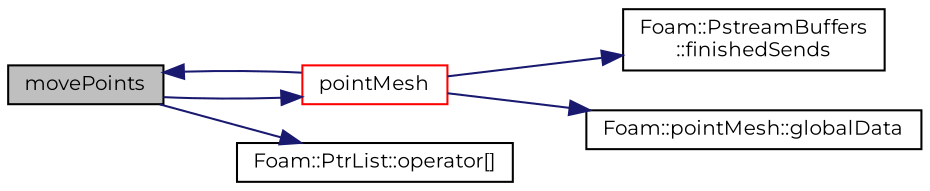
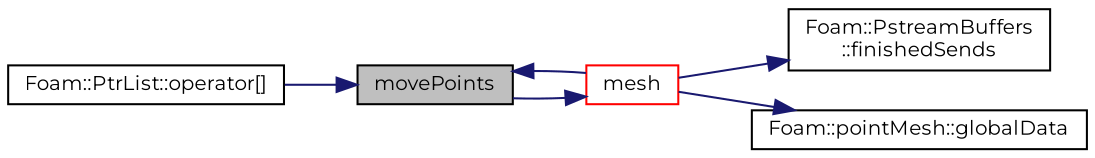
node "pointMesh": label "pointMesh" -> "mesh"
edge "movePoints" -> "Foam::PtrList::operator[]": reversed
